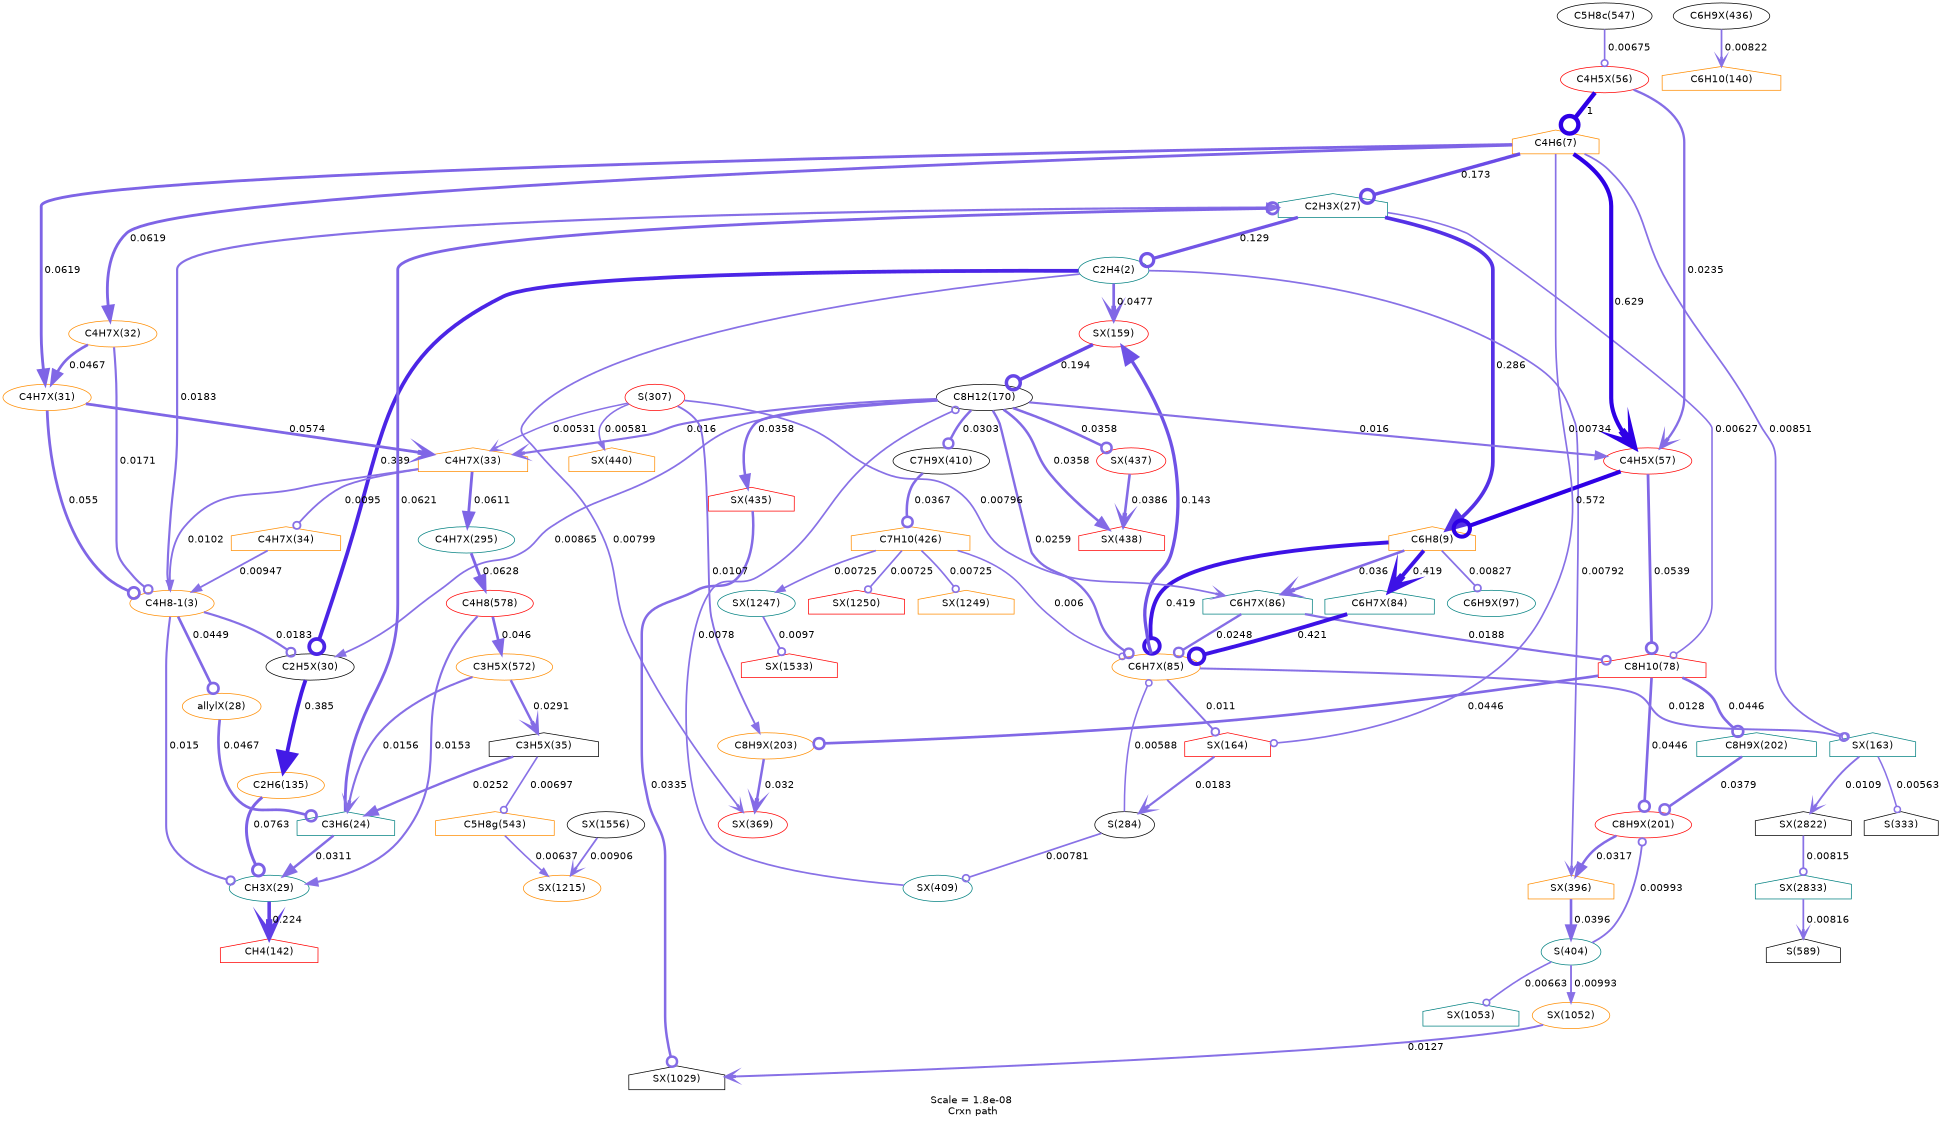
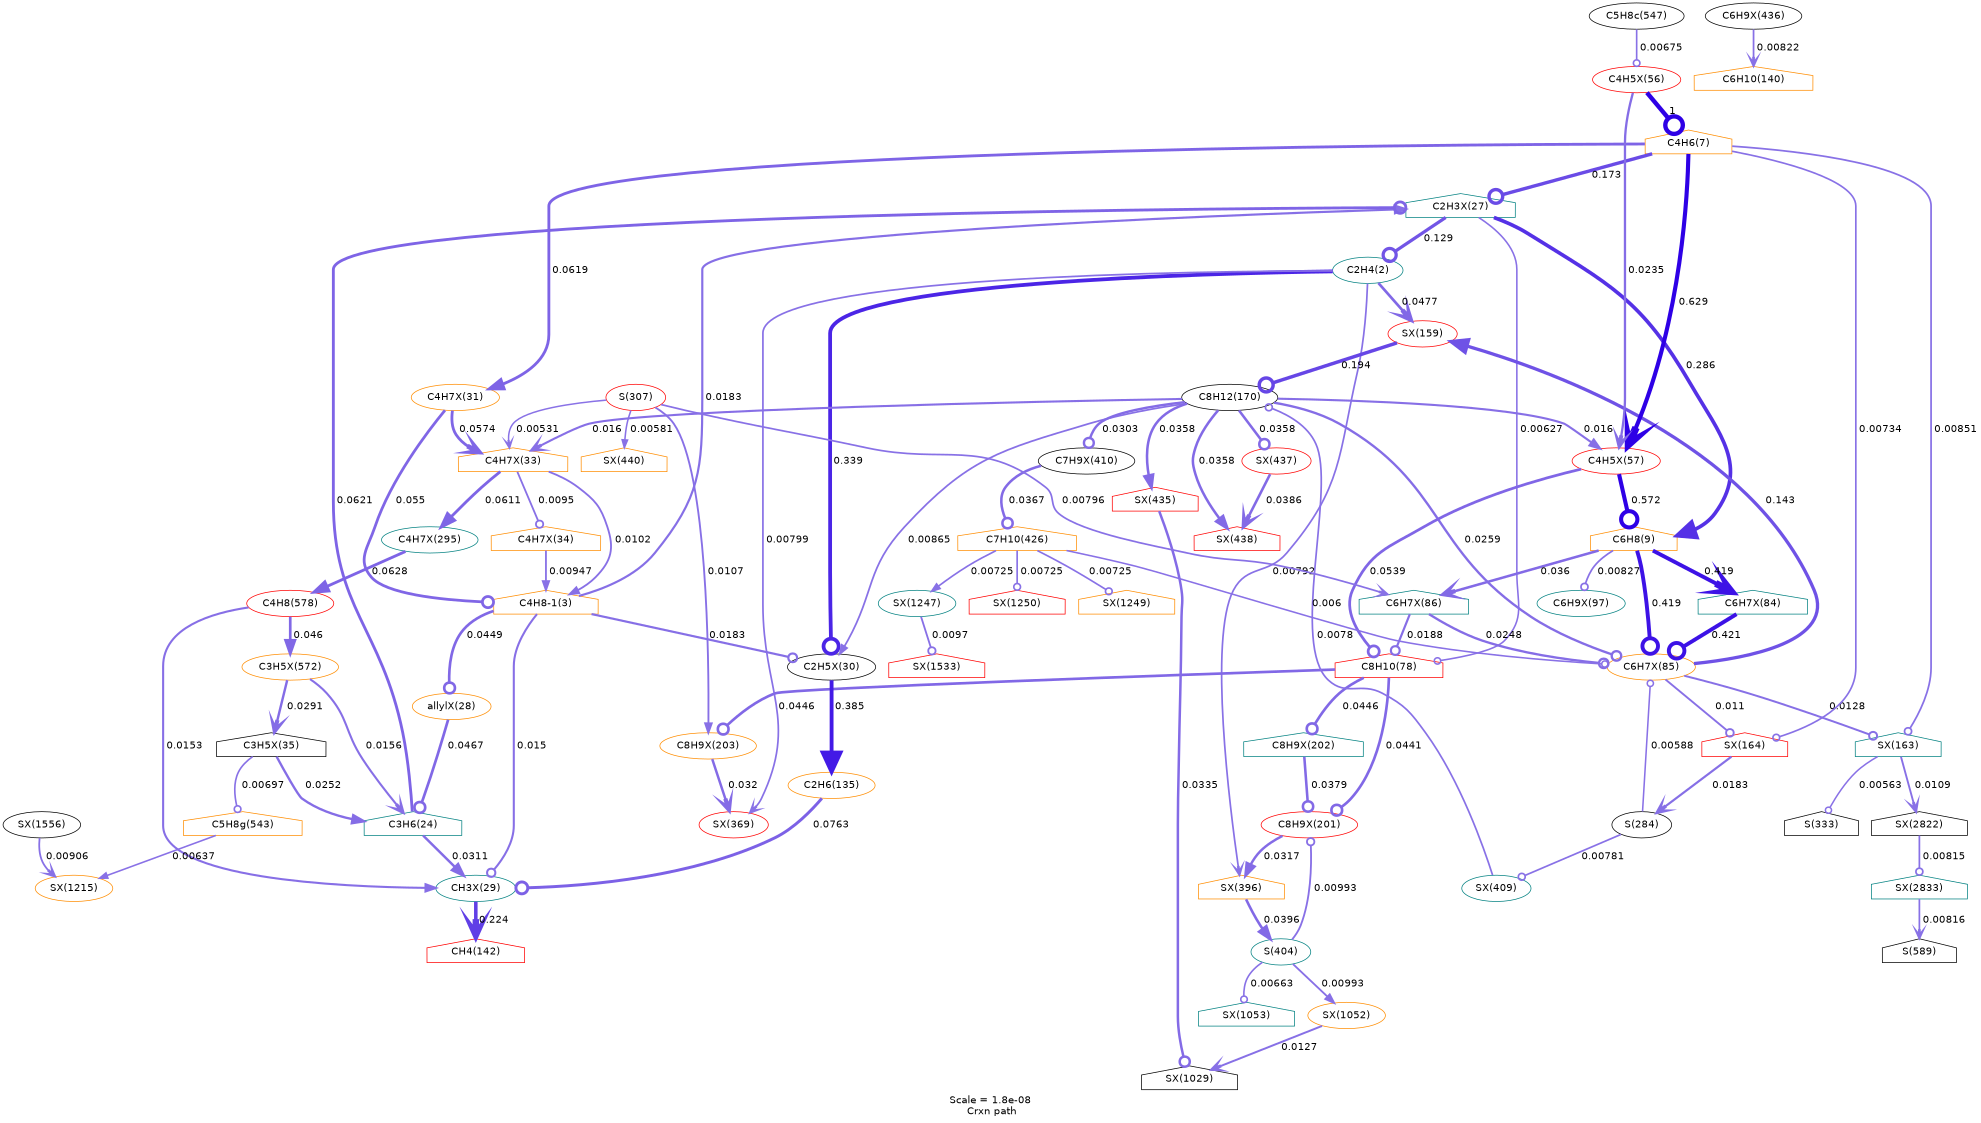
node "C4H7X(32)": removed
node "C4H8-1(3)": shape ellipse -> house
edge "C8H10(78)" -> "C8H9X(201)": label " 0.0446" -> " 0.0441"
